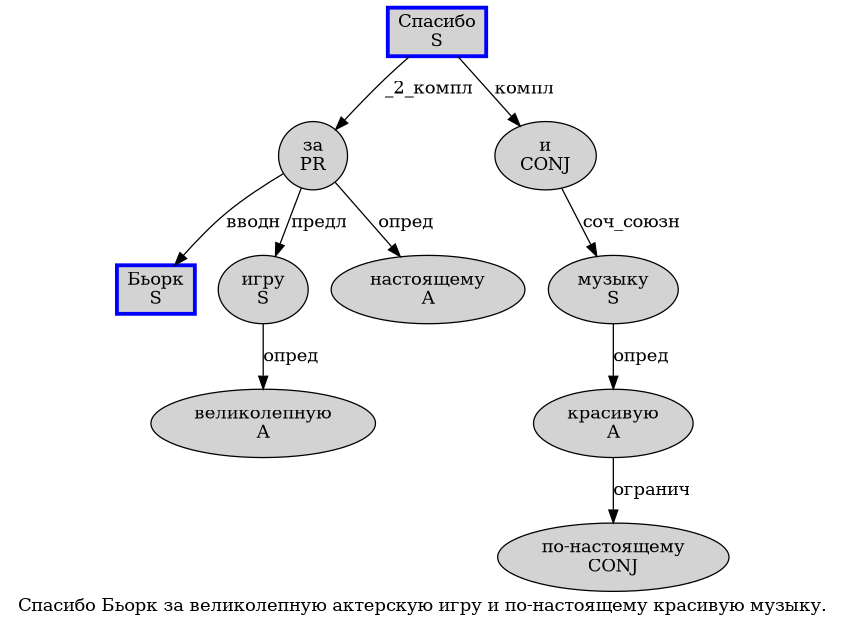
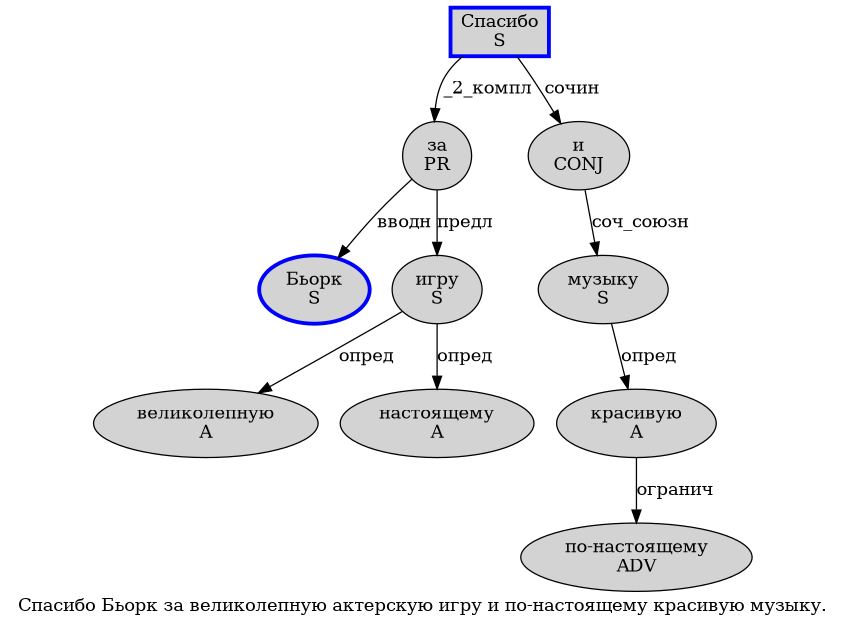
edge "Спасибо S" -> "и CONJ": label "компл" -> "сочин"
edge "за PR" -> "настоящему A": now "игру S" -> "настоящему A"
node "Бьорк S": shape box -> ellipse
node "по-настоящему CONJ": label "по-настоящему CONJ" -> "по-настоящему ADV"
